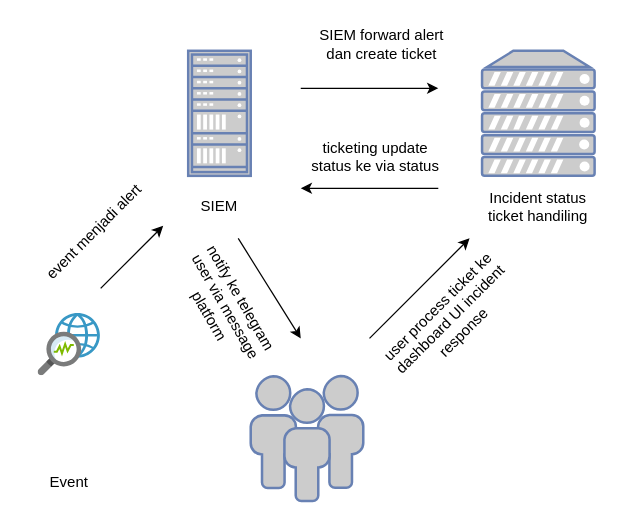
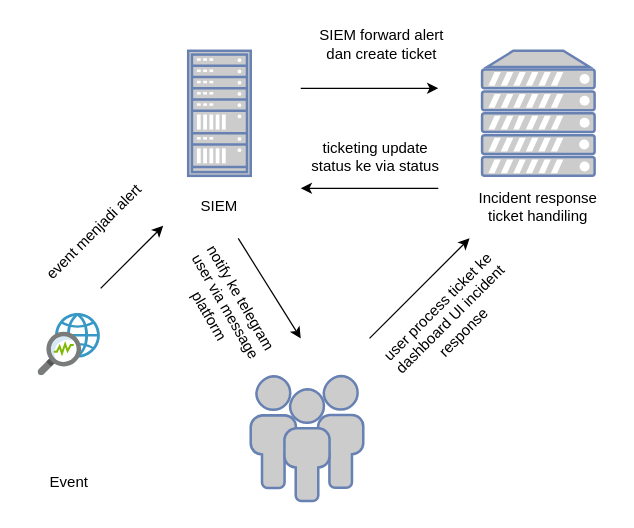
node "Incident status ticket handiling": label "Incident status ticket handiling" -> "Incident response ticket handiling"
